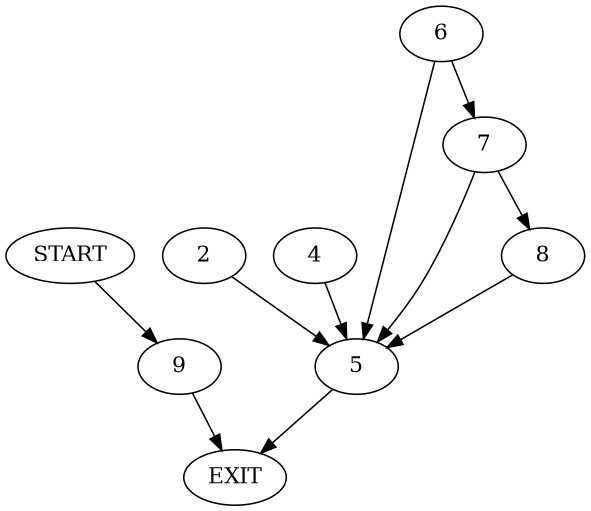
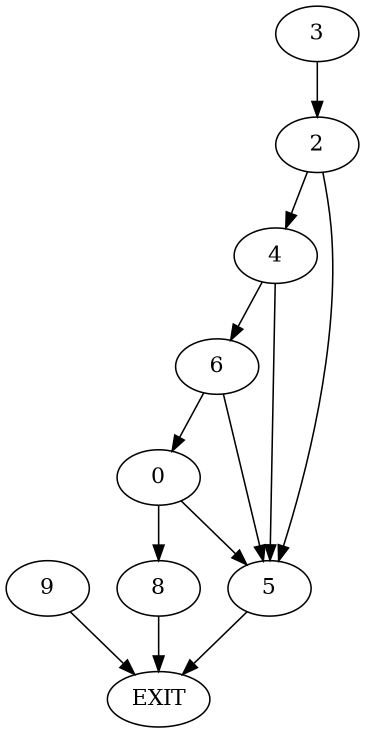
node "3": added
node "7": label "7" -> "0"
edge "2" -> "4": added
node "START": removed
edge "4" -> "6": added
edge "8" -> "5": now "8" -> "EXIT"
